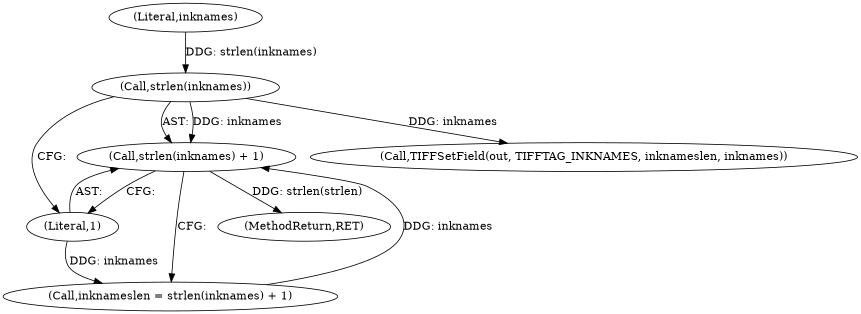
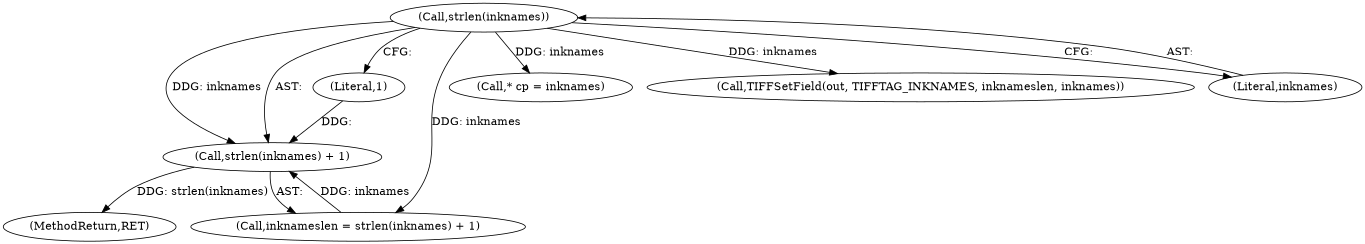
edge "(Call,strlen(inknames))" -> "(Literal,inknames)": added, label "CFG:"
edge "(Literal,inknames)" -> "(Call,strlen(inknames))": label "DDG: strlen(inknames)" -> "AST: "
node "(Call,* cp = inknames)": added
edge "(Call,strlen(inknames) + 1)" -> "(Literal,1)": removed, label "CFG:"
edge "(Literal,1)" -> "(Call,strlen(inknames) + 1)": label "AST: " -> "DDG: "
edge "(Call,strlen(inknames) + 1)" -> "(MethodReturn,RET)": label "DDG: strlen(strlen)" -> "DDG: strlen(inknames)"
edge "(Call,strlen(inknames) + 1)" -> "(Call,inknameslen = strlen(inknames) + 1)": label "CFG: " -> "AST: "
edge "(Literal,1)" -> "(Call,inknameslen = strlen(inknames) + 1)": now "(Call,strlen(inknames))" -> "(Call,inknameslen = strlen(inknames) + 1)"
